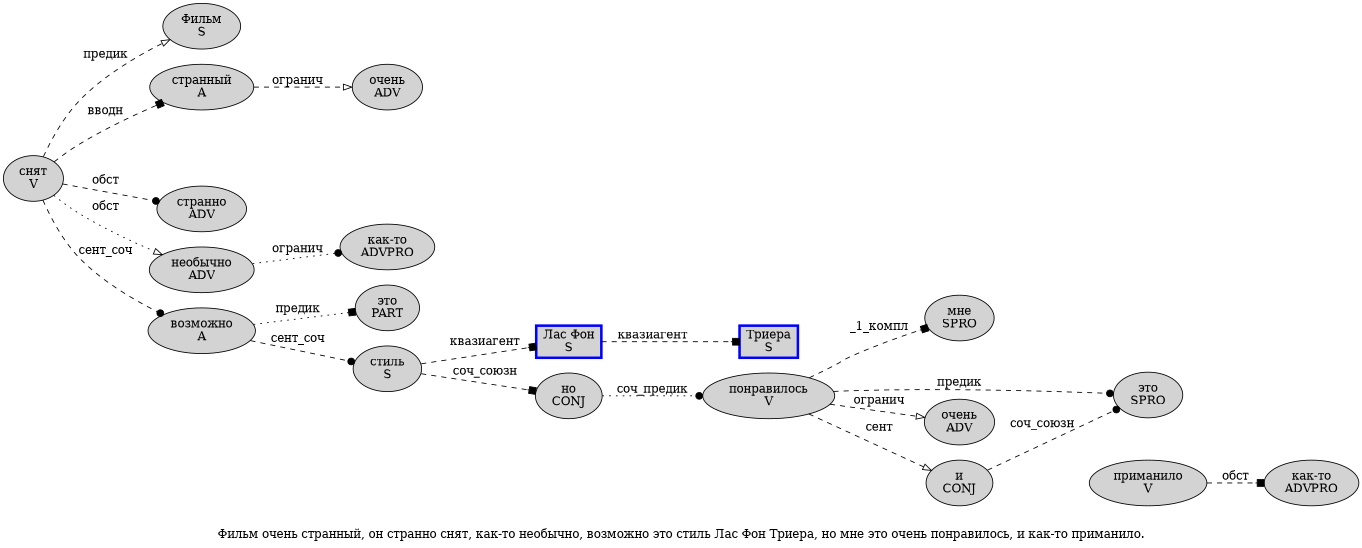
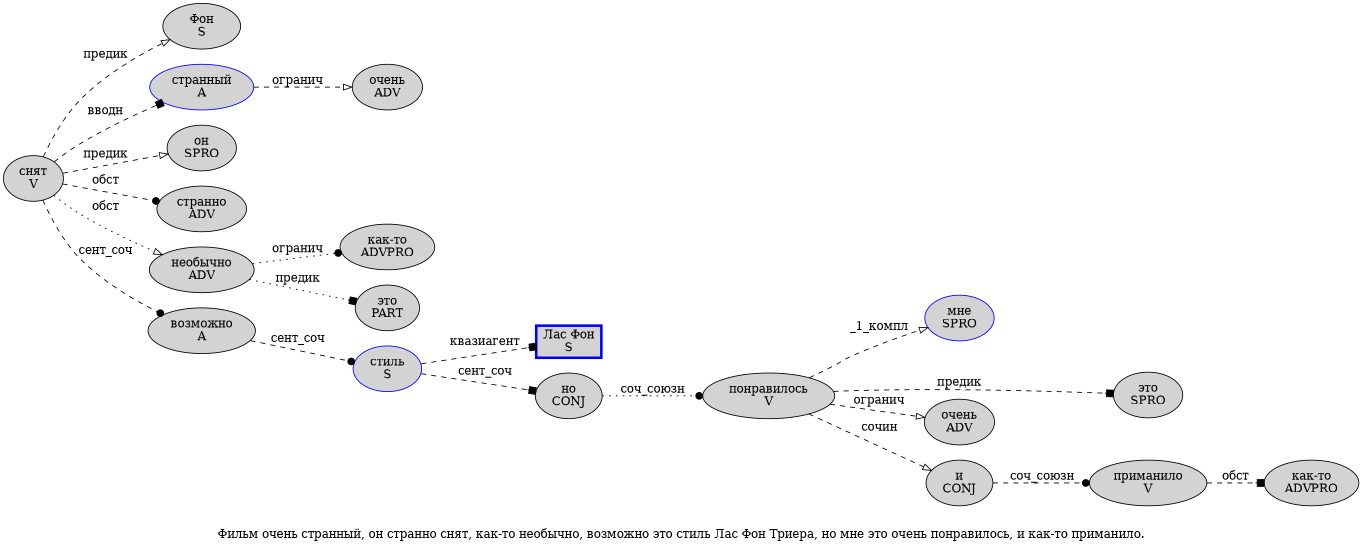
node "Фильм S": label "Фильм S" -> "Фон S"
node "странный A": color black -> blue
node "он SPRO": added
node "мне SPRO": color black -> blue
edge "возможно A" -> "это PART": now "необычно ADV" -> "это PART"
node "Триера S": removed
edge "понравилось V" -> "мне SPRO": arrowhead box -> onormal
node "стиль S": color black -> blue
edge "стиль S" -> "но CONJ": label "соч_союзн" -> "сент_соч"
edge "но CONJ" -> "понравилось V": label "соч_предик" -> "соч_союзн"
edge "понравилось V" -> "это SPRO": arrowhead dot -> box
edge "понравилось V" -> "и CONJ": label "сент" -> "сочин"
edge "и CONJ" -> "это SPRO": now "и CONJ" -> "приманило V"
